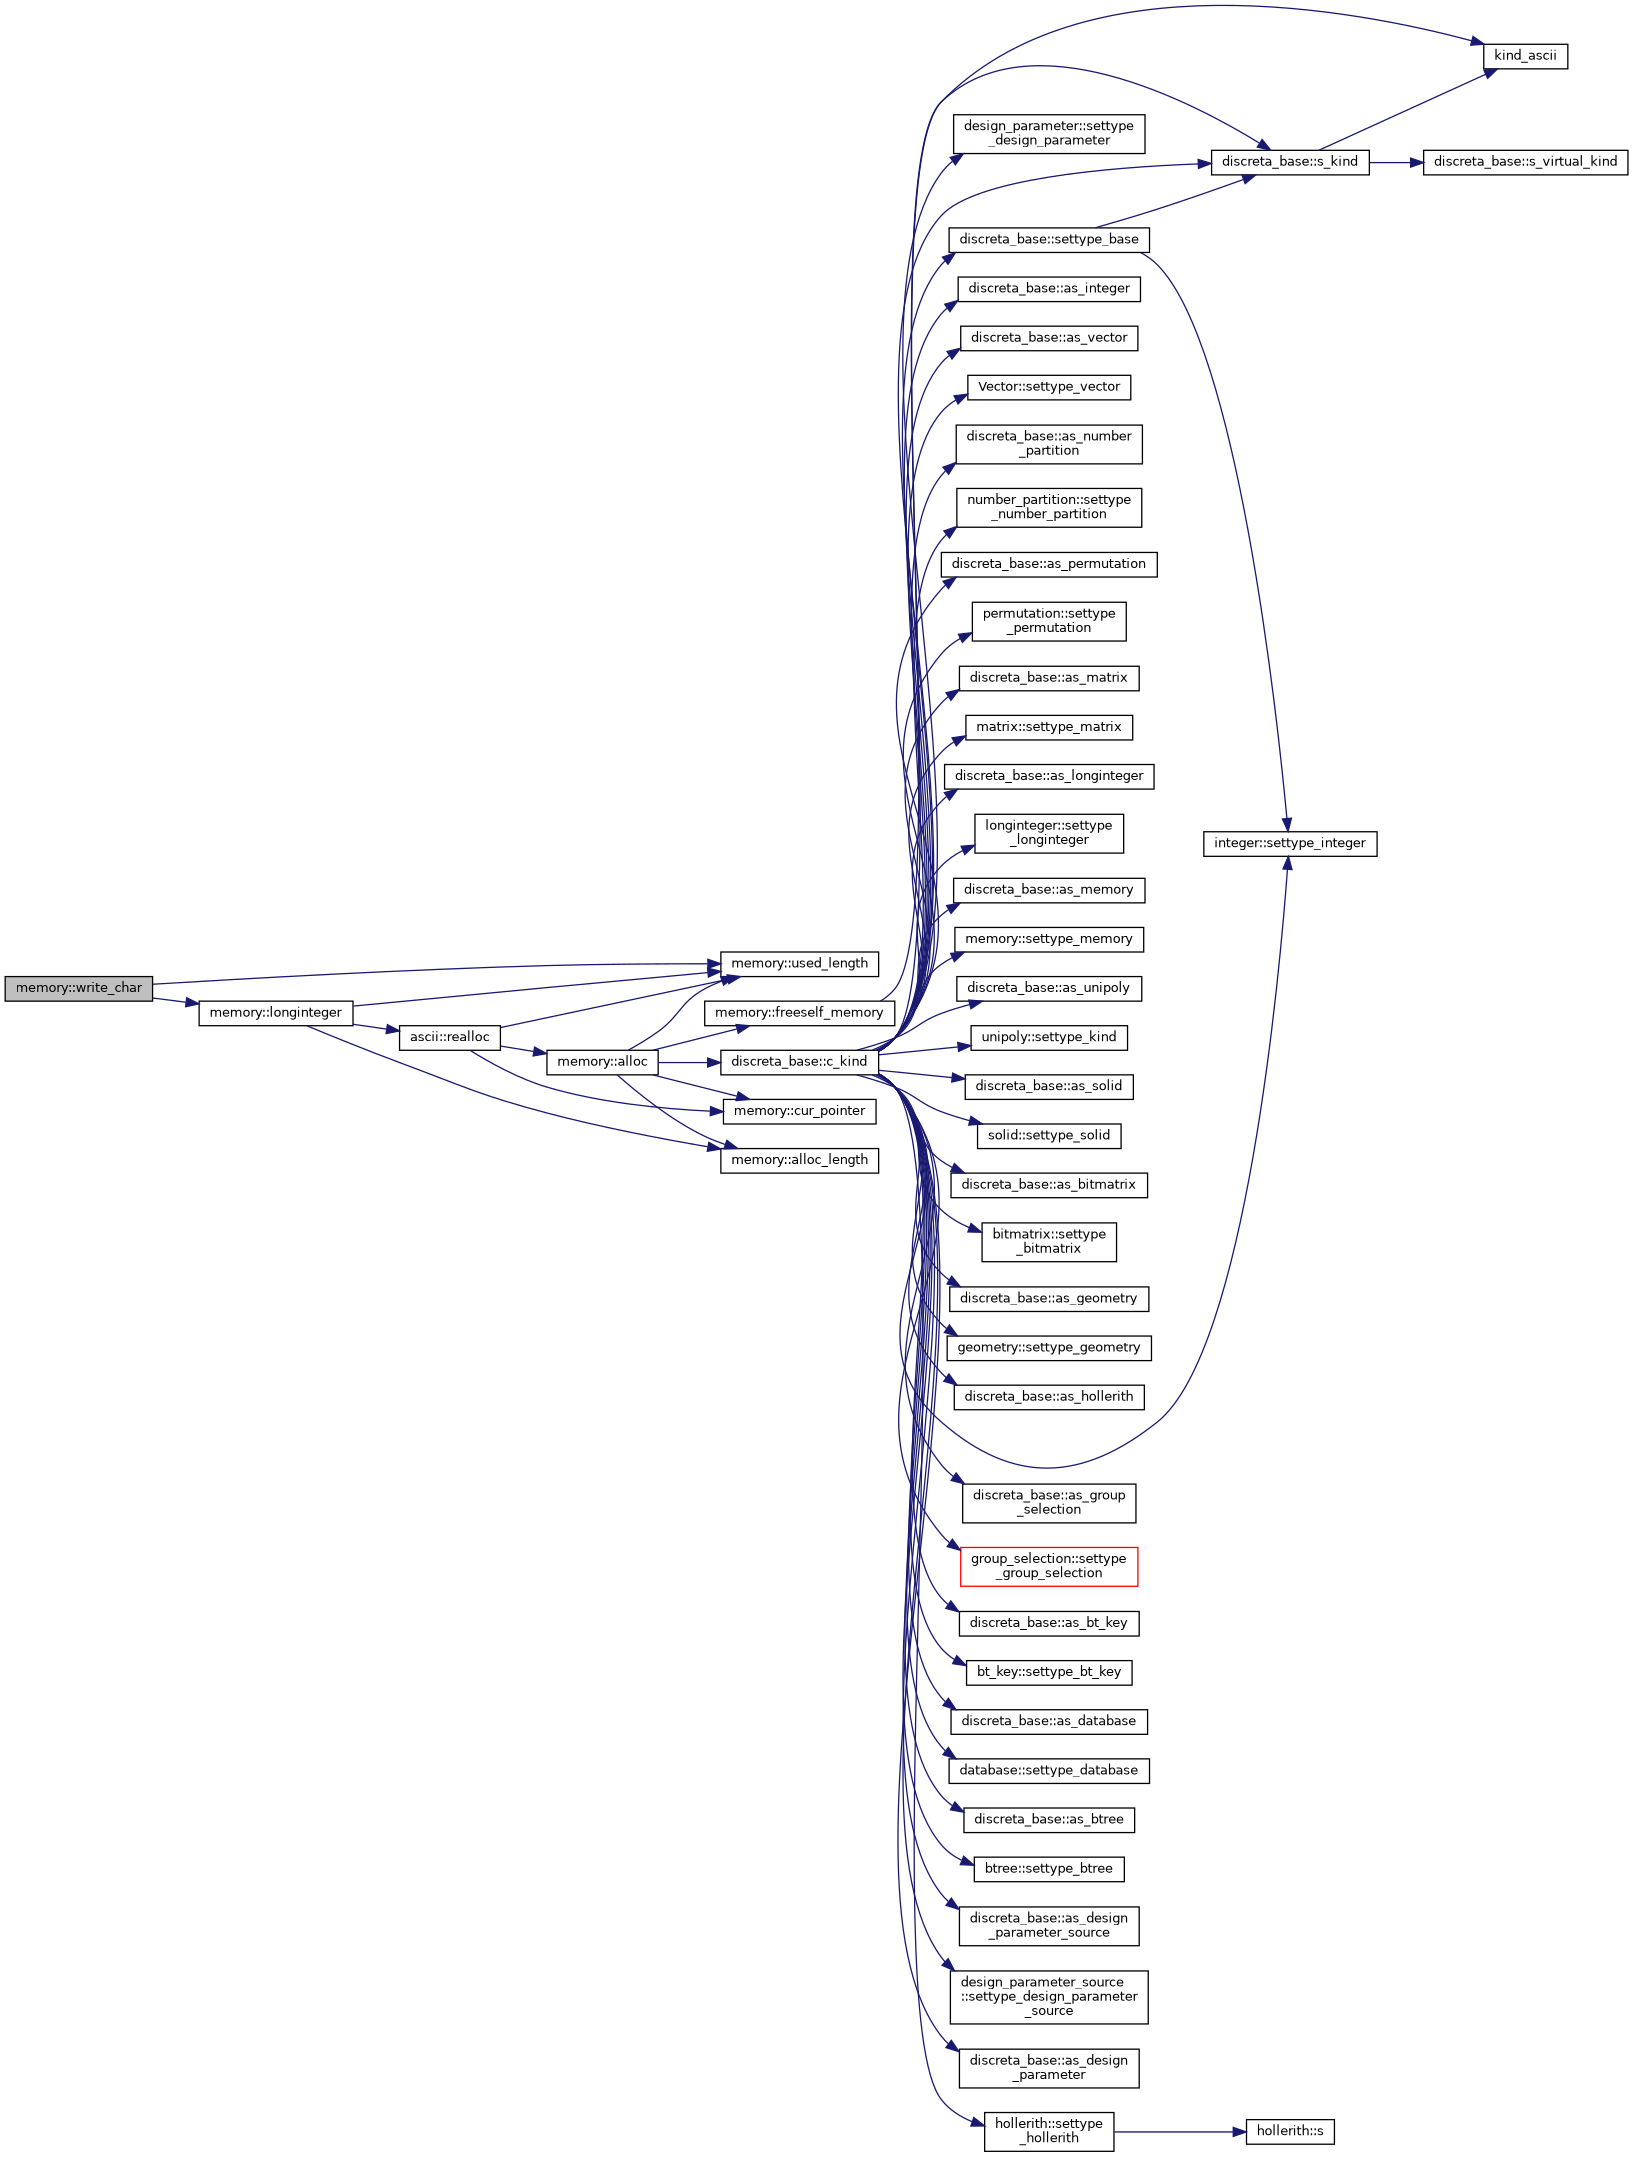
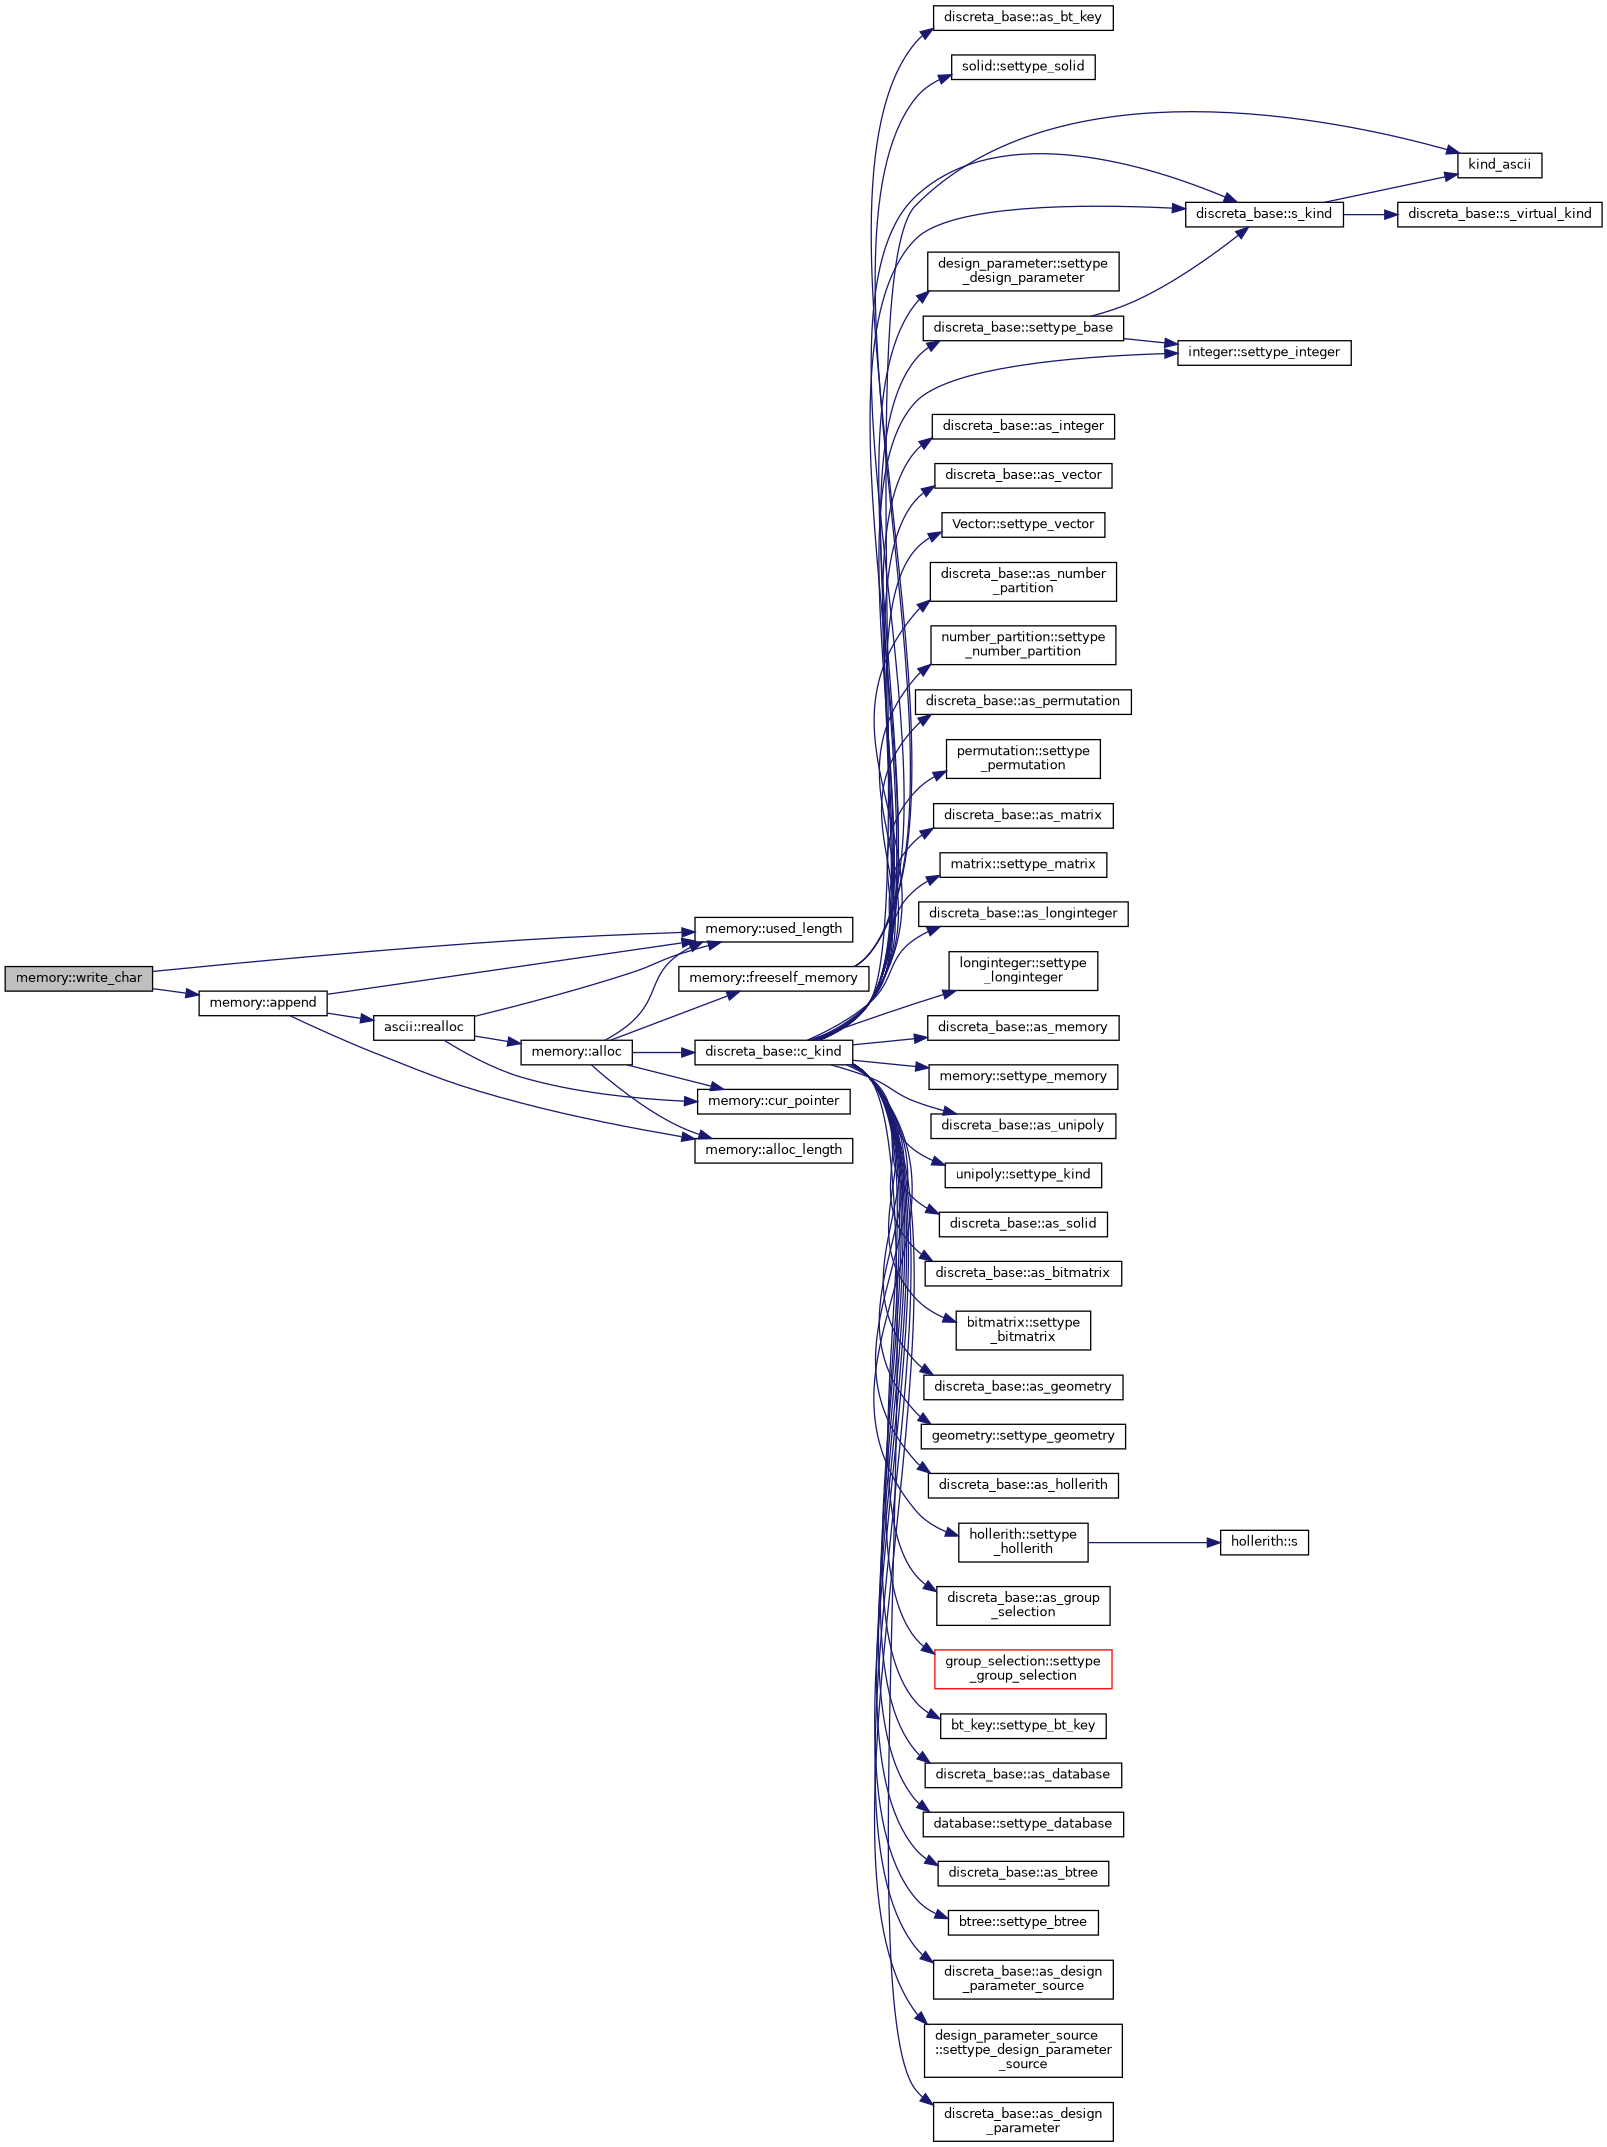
node "memory::longinteger": label "memory::longinteger" -> "memory::append"
edge "discreta_base::c_kind" -> "solid::settype_solid": now "memory::freeself_memory" -> "solid::settype_solid"
edge "discreta_base::c_kind" -> "discreta_base::as_bt_key": now "memory::freeself_memory" -> "discreta_base::as_bt_key"
